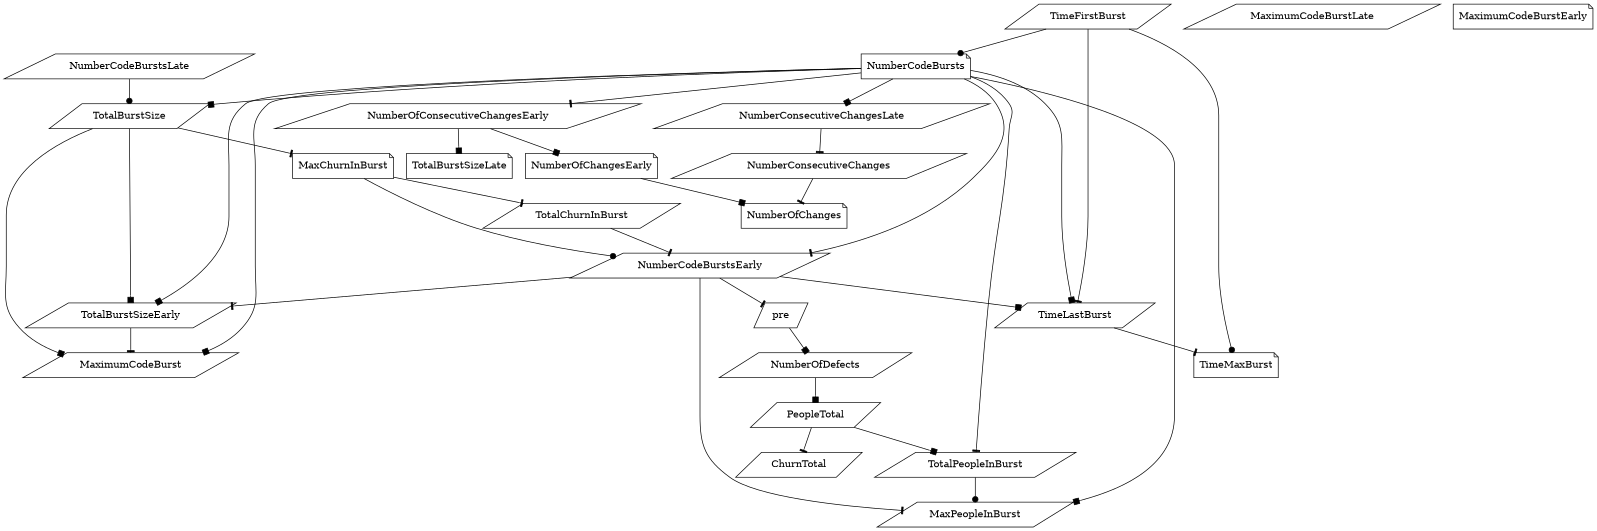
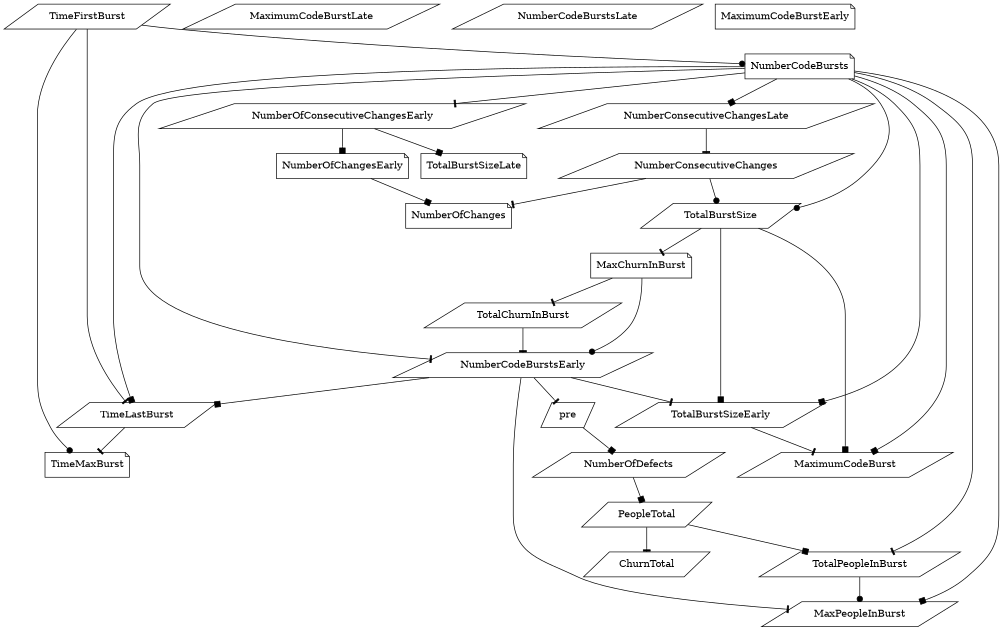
edge "NumberCodeBursts" -> "TotalBurstSize": arrowhead box -> dot
edge "NumberCodeBurstsLate" -> "TotalBurstSize": now "NumberConsecutiveChanges" -> "TotalBurstSize"
